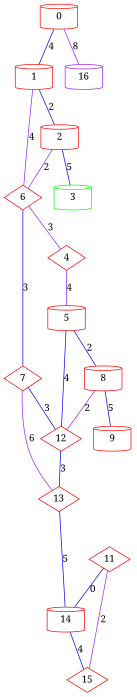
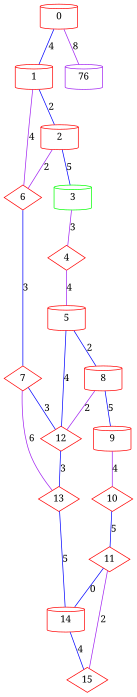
node "16": label "16" -> "76"
edge "6" -- "4": now "3" -- "4"
node "10": added
